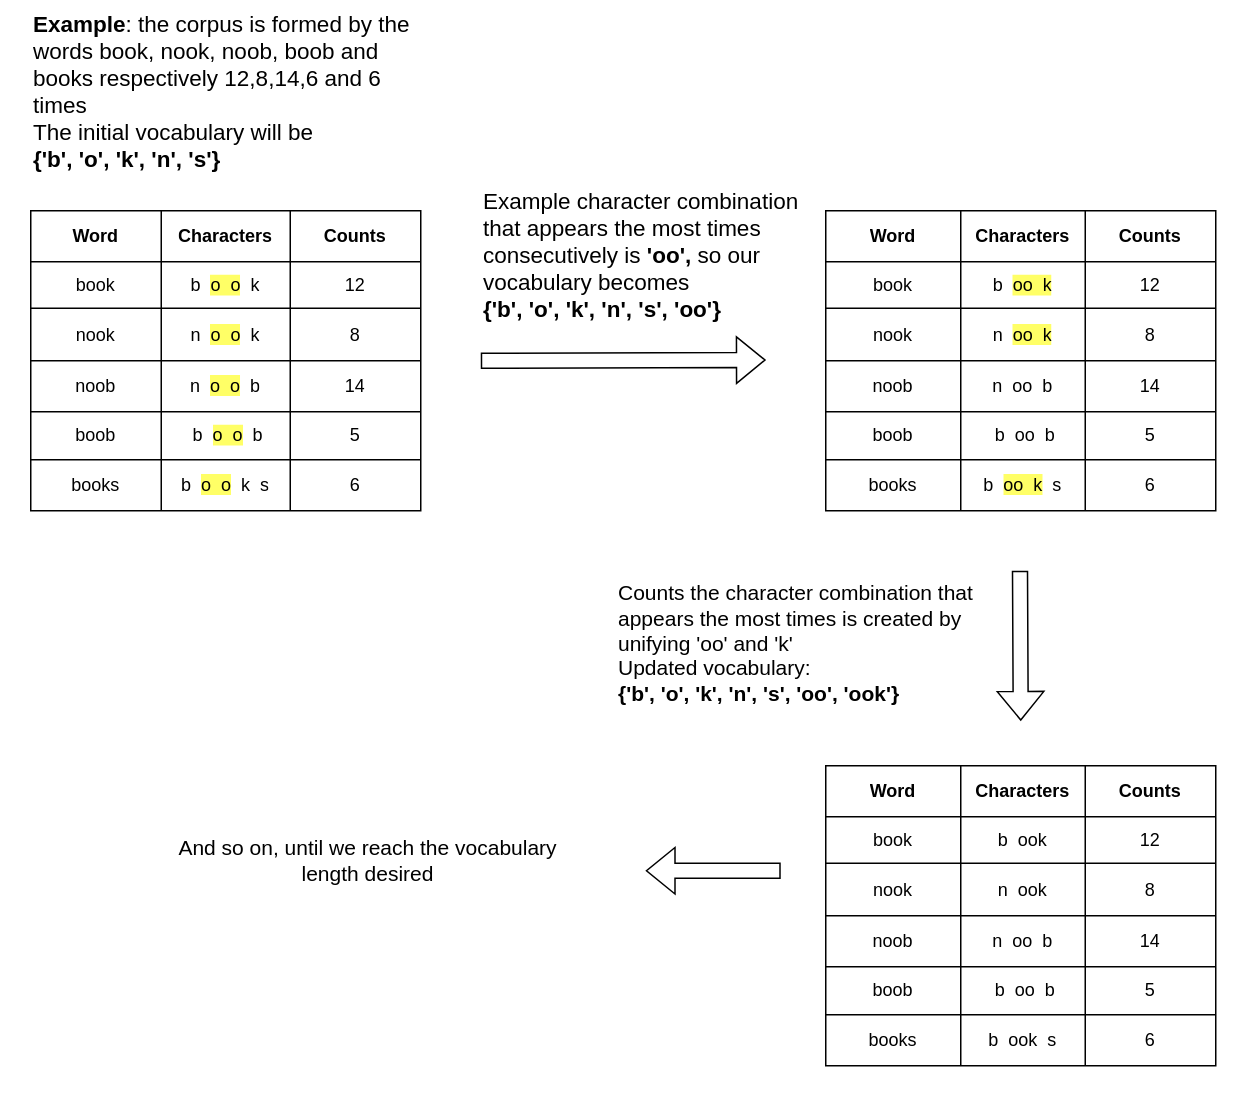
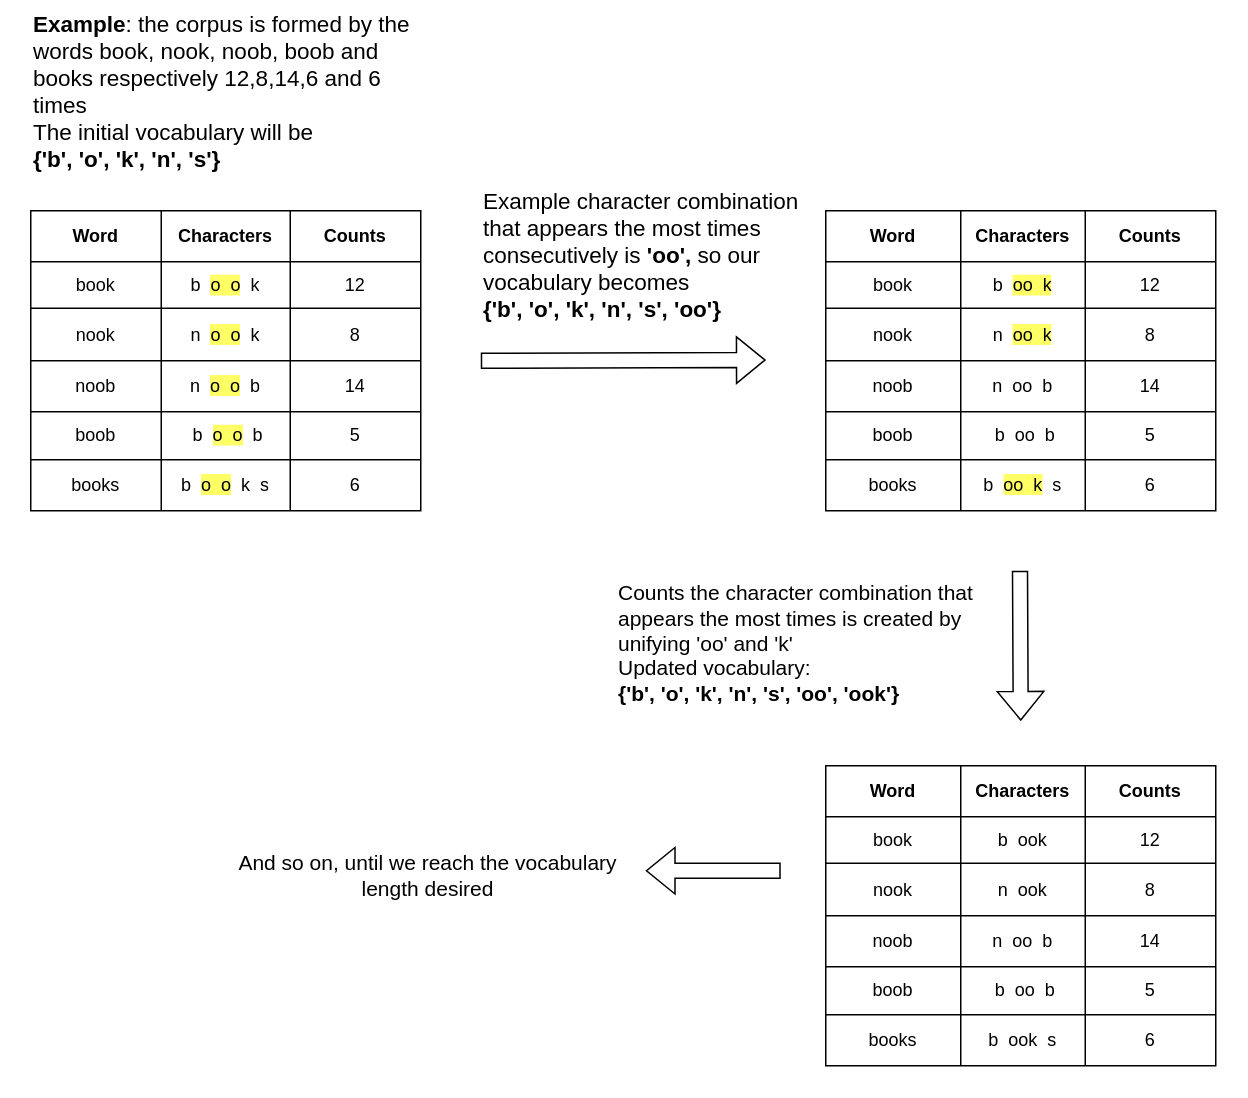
node "And so on, until we reach the vocabulary length desired": moved (368, 856) -> (428, 871)
